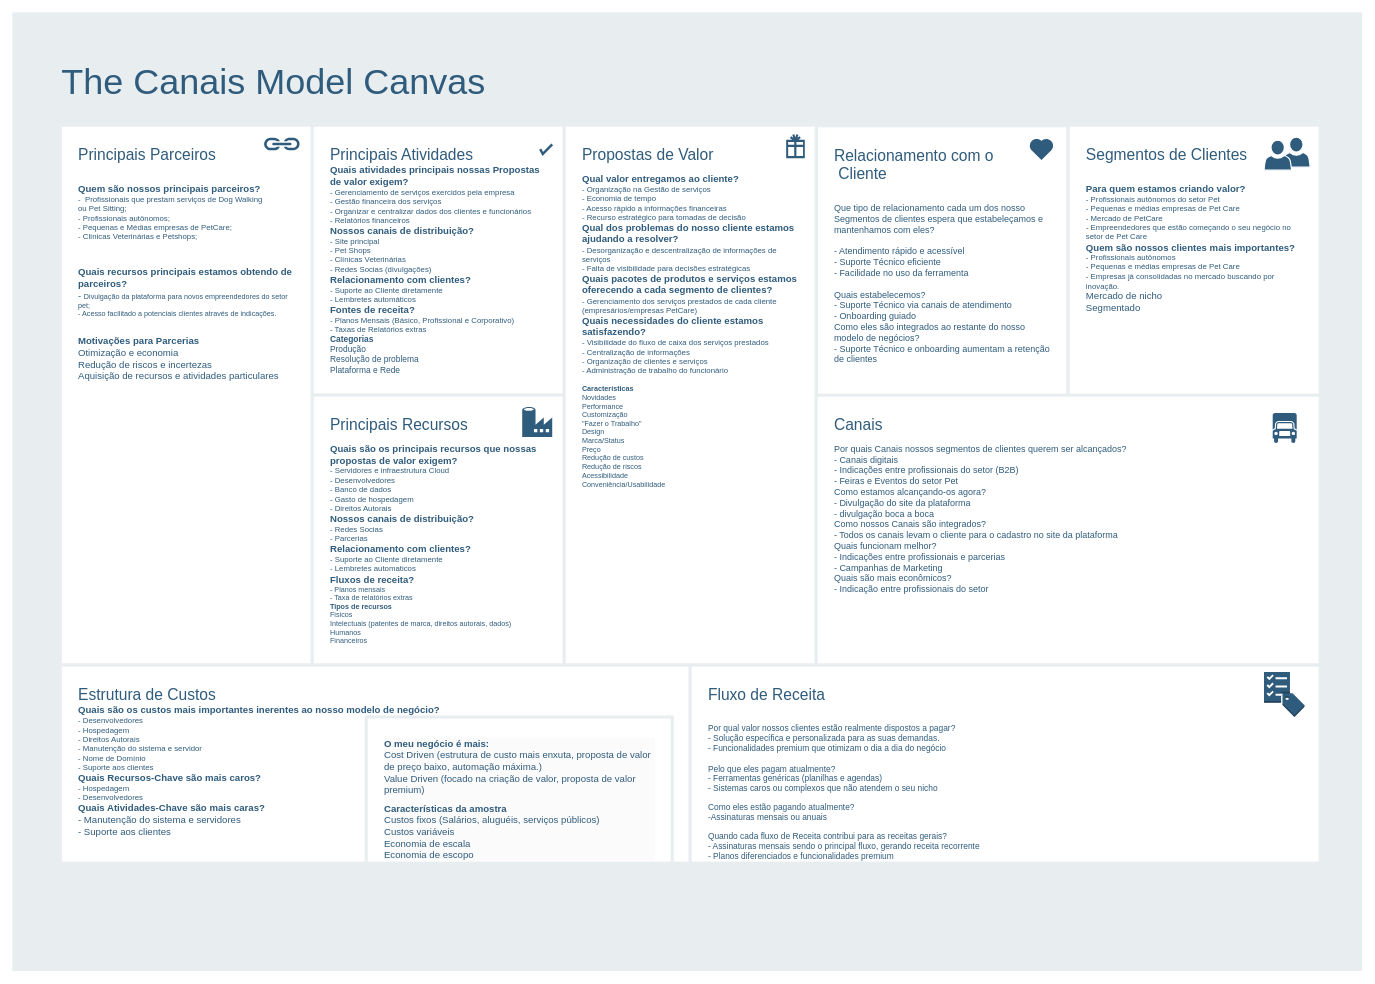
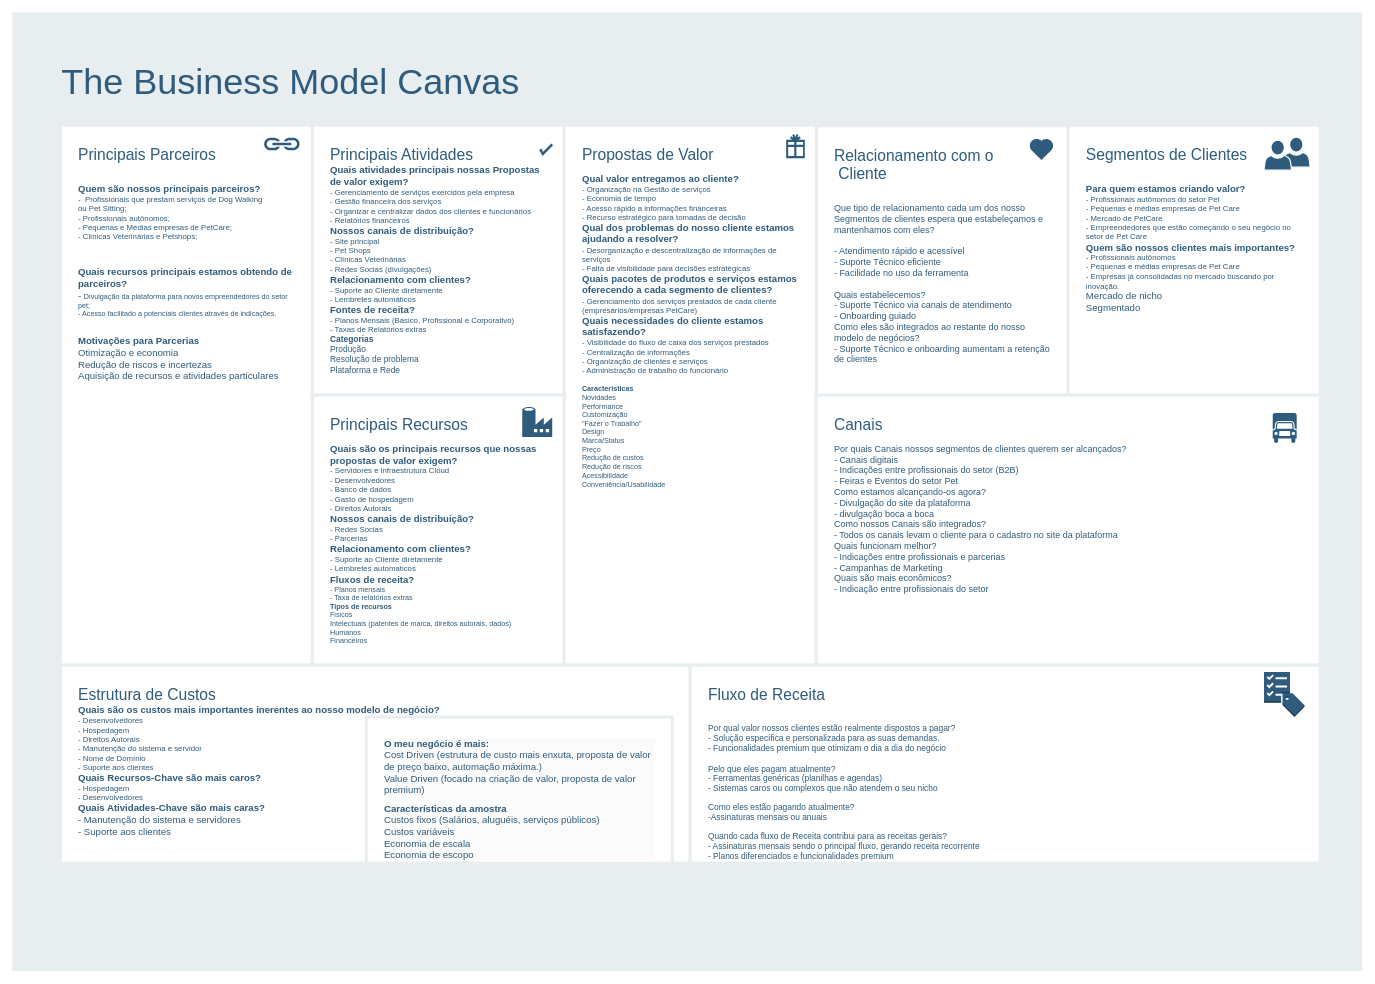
node "The Canais Model Canvas": label "The Canais Model Canvas" -> "The Business Model Canvas"
